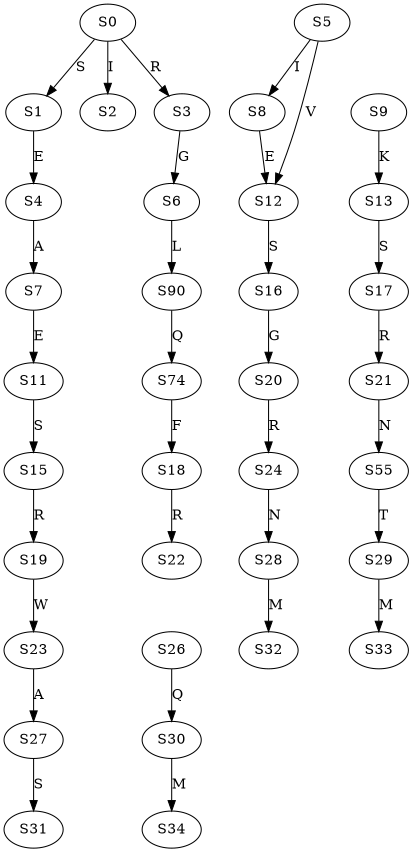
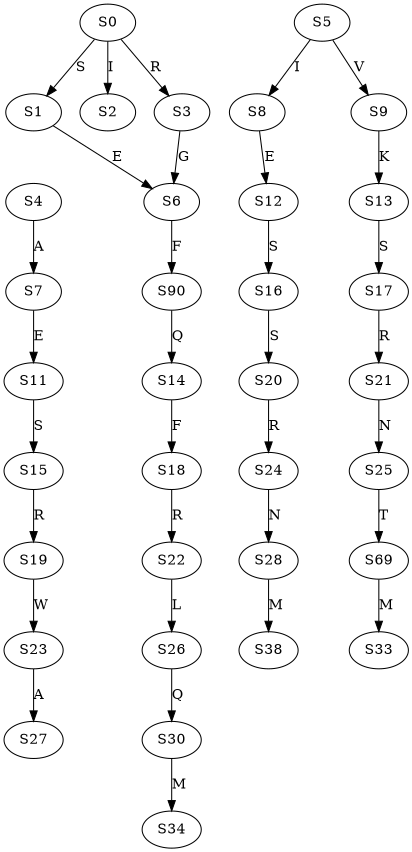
edge "S5" -> "S12": now "S5" -> "S9"
edge "S1" -> "S4": now "S1" -> "S6"
edge "S6" -> "S90": label "L" -> "F"
edge "S16" -> "S20": label "G" -> "S"
node "S74": label "S74" -> "S14"
node "S55": label "S55" -> "S25"
node "S29": label "S29" -> "S69"
edge "S22" -> "S26": added, label "L"
node "S32": label "S32" -> "S38"
node "S31": removed
